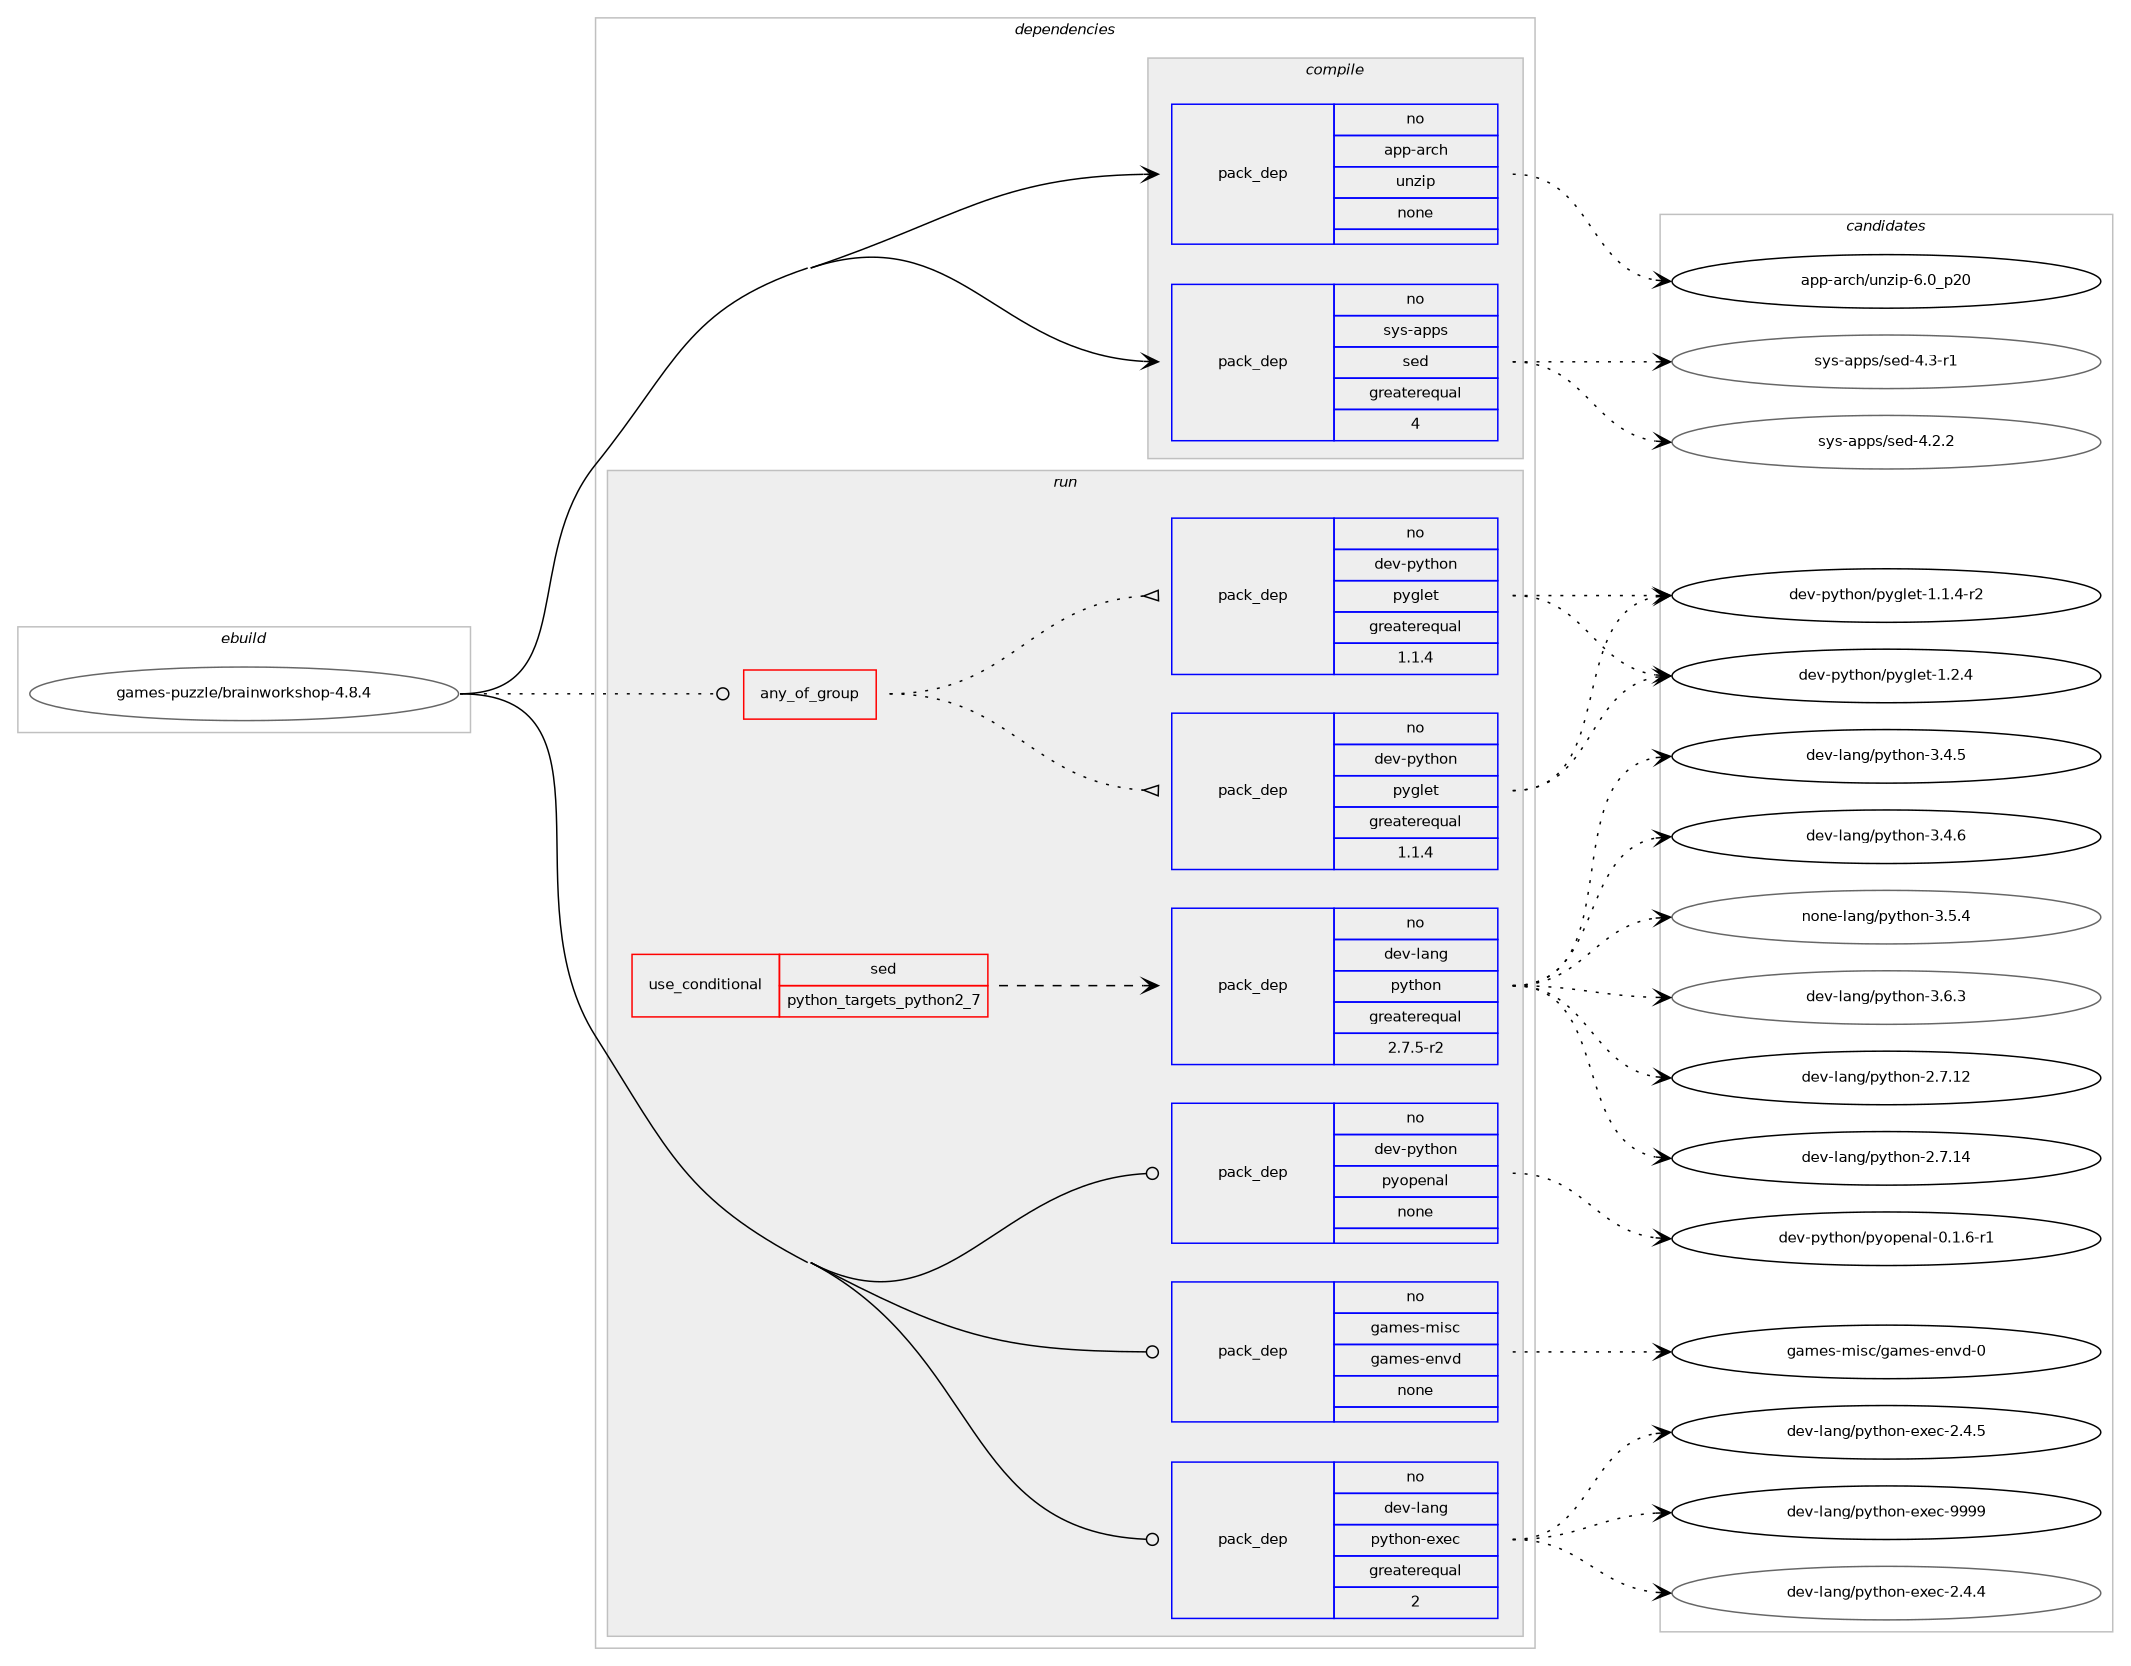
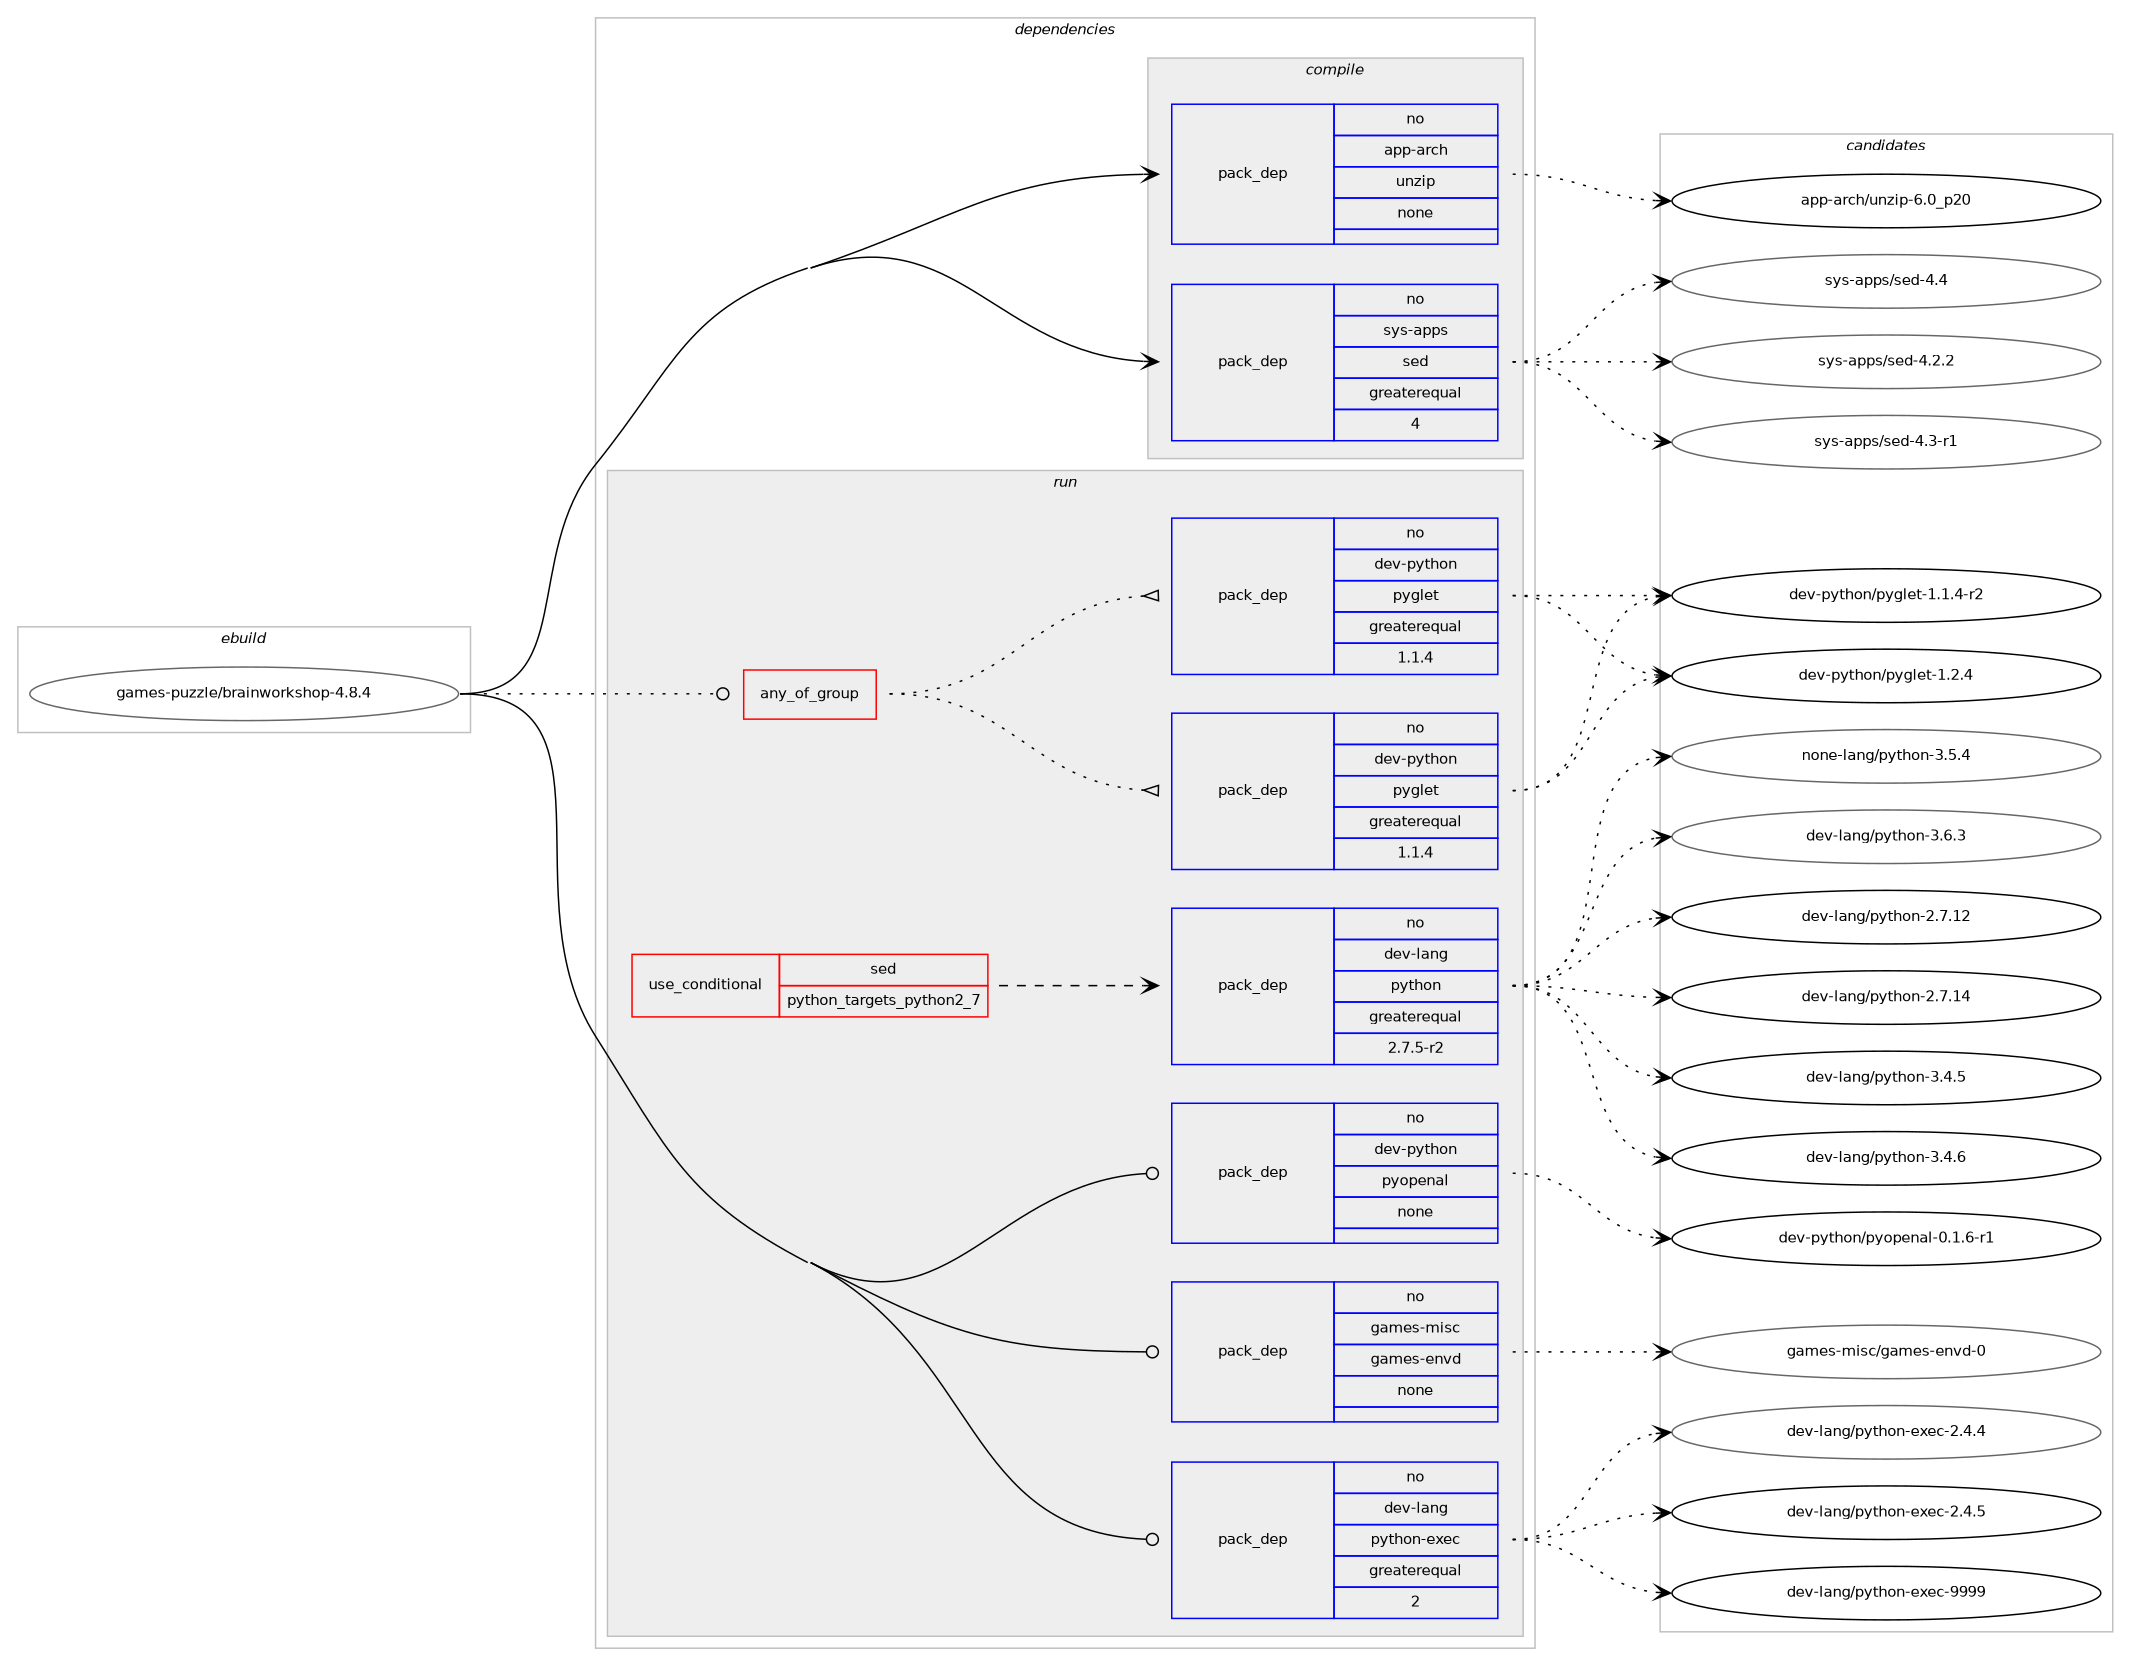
node "sys-apps/sed-4.4": added
node "games-misc/games-envd-0": color black -> gray40
